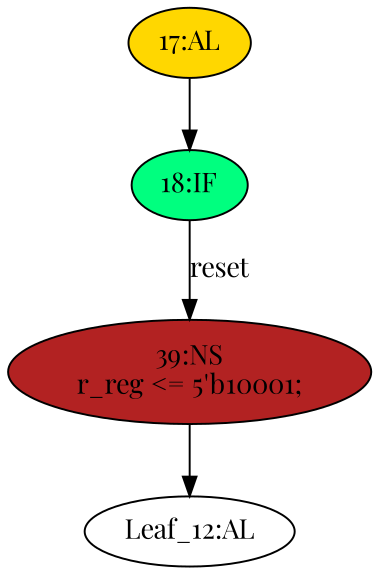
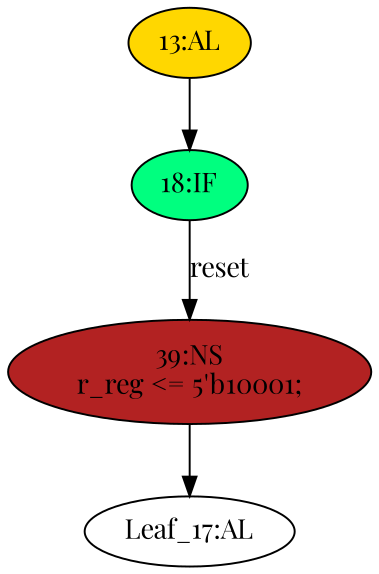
node "17:AL": label "17:AL" -> "13:AL"
node "Leaf_12:AL": label "Leaf_12:AL" -> "Leaf_17:AL"
